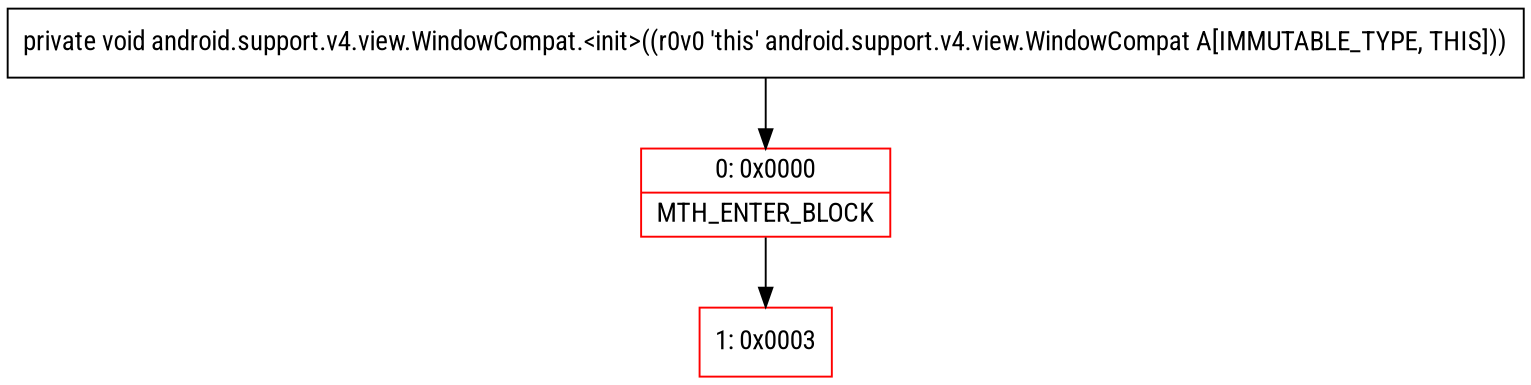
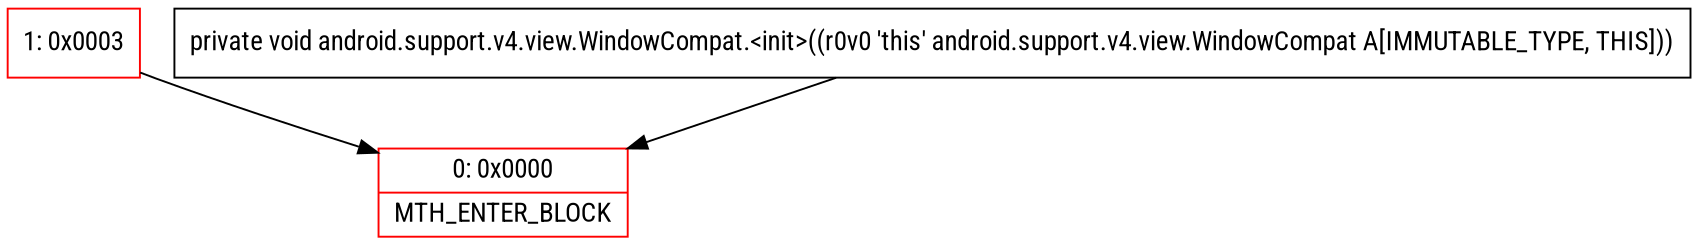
edge "0: 0x0000" -> "1: 0x0003": reversed
